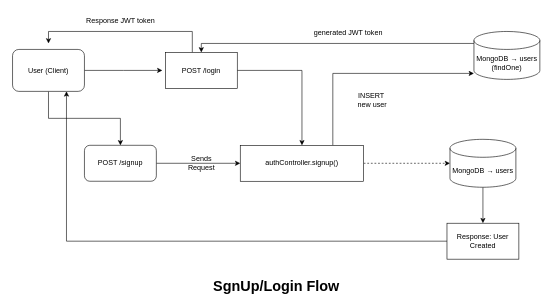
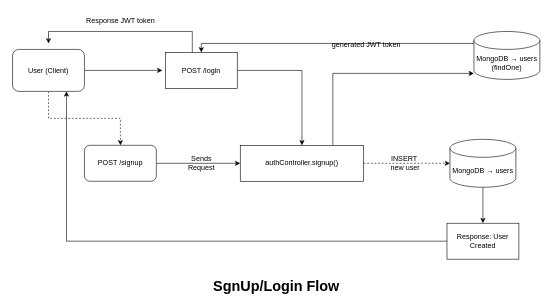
node "generated JWT token": moved (348, 33) -> (366, 45)
node "INSERT new user": moved (372, 101) -> (405, 164)
edge "User (Client)" -> "POST /signup": style solid -> dashed
